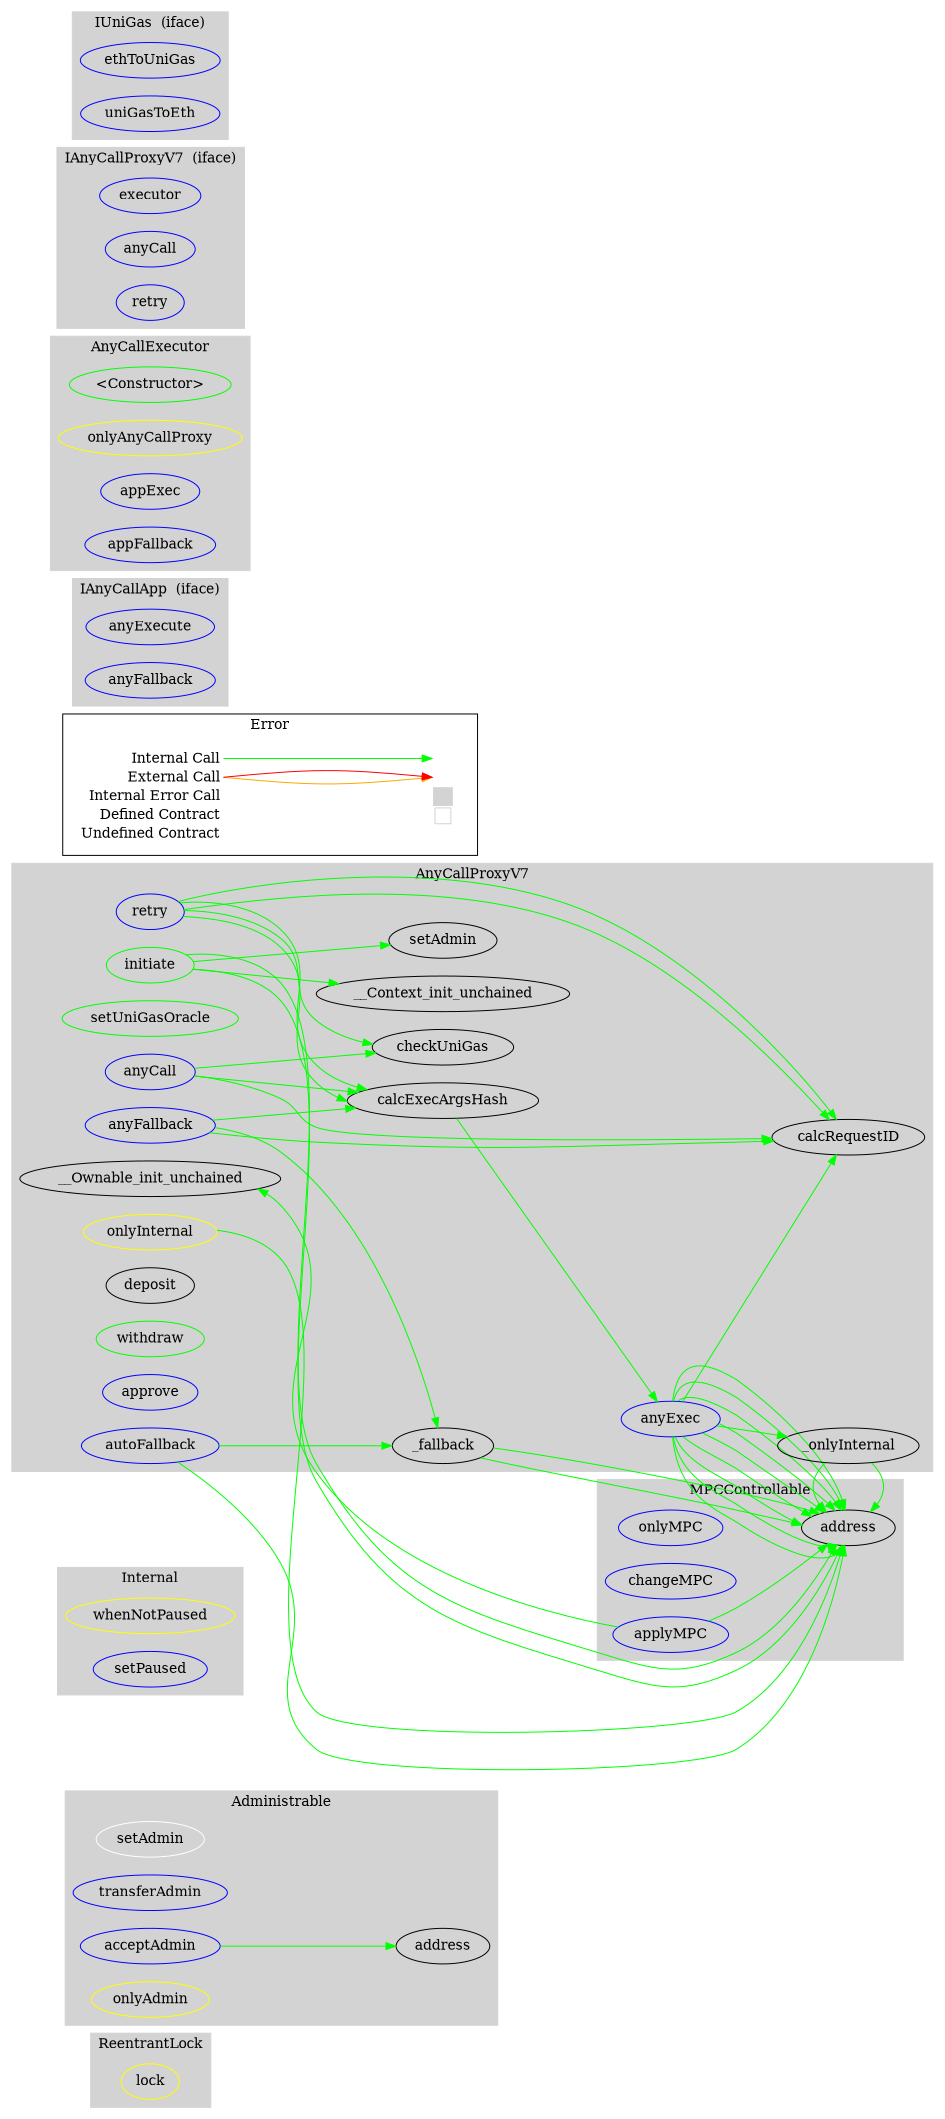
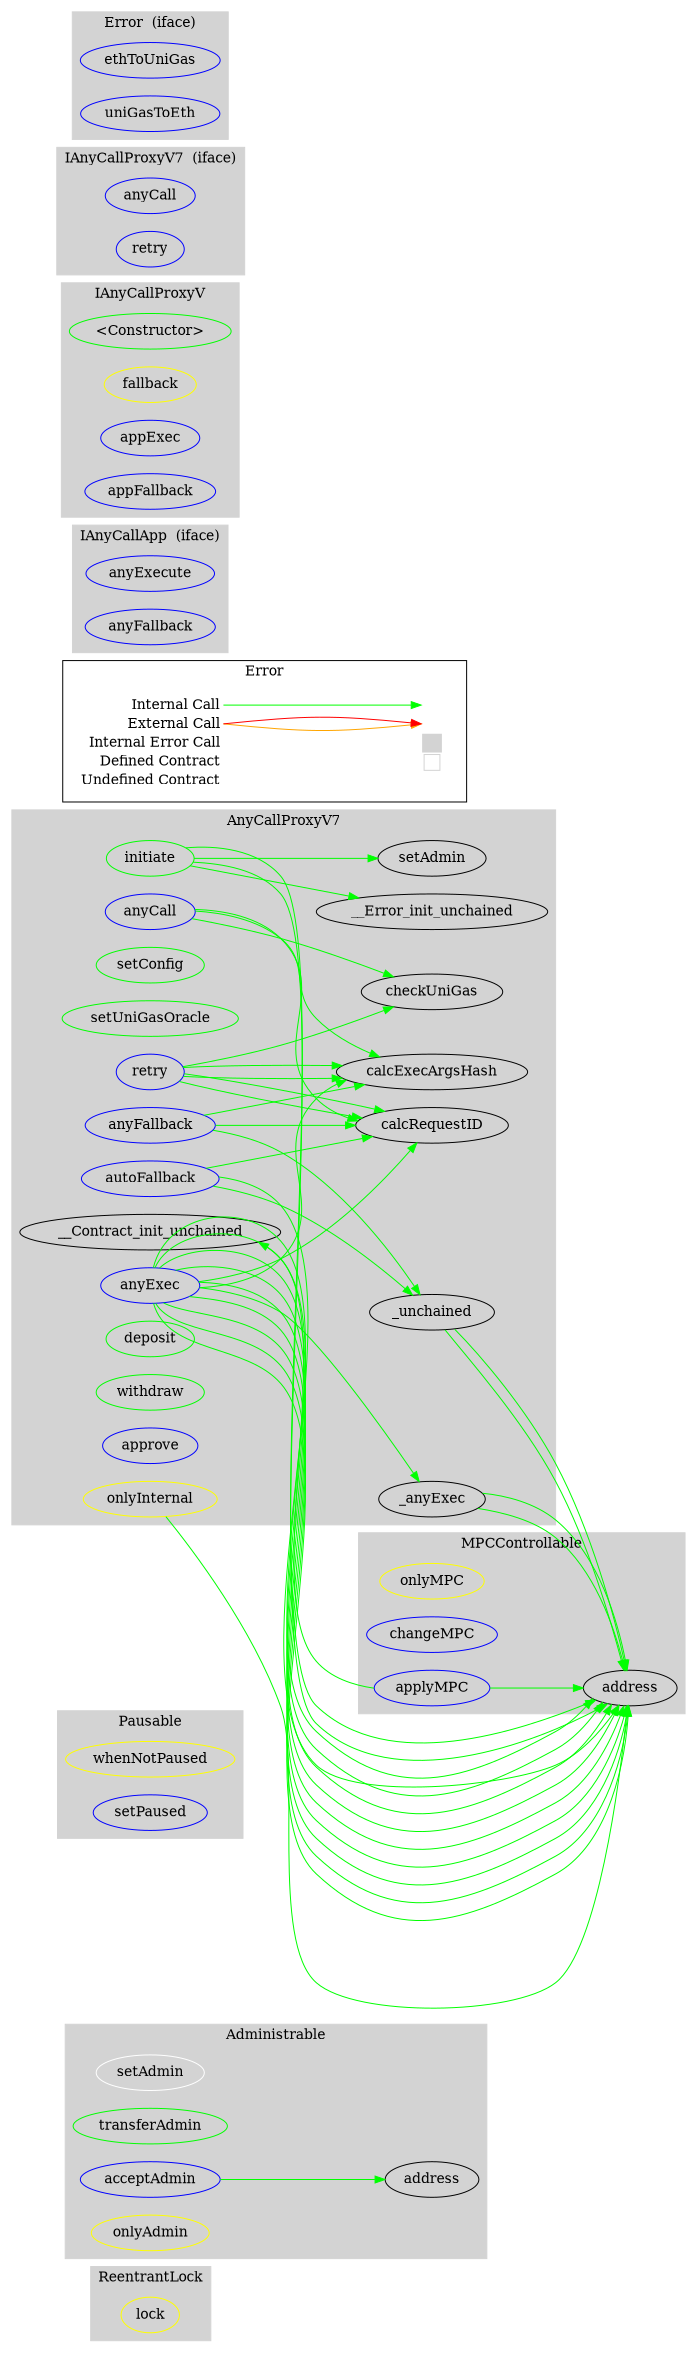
cluster "IUniGas  (iface)": label "IUniGas  (iface)" -> "Error  (iface)"
node "executor": removed
cluster "AnyCallExecutor": label "AnyCallExecutor" -> "IAnyCallProxyV"
node "onlyAnyCallProxy": label "onlyAnyCallProxy" -> "fallback"
node "setConfig": added
node "__Context_init_unchained": label "__Context_init_unchained" -> "__Error_init_unchained"
edge "autoFallback" -> "calcRequestID": added
node "__Ownable_init_unchained": label "__Ownable_init_unchained" -> "__Contract_init_unchained"
edge "calcExecArgsHash" -> "anyExec": reversed
node "deposit": color black -> green
node "_fallback": label "_fallback" -> "_unchained"
node "_onlyInternal": label "_onlyInternal" -> "_anyExec"
node "onlyMPC": color blue -> yellow
cluster "Internal": label "Internal" -> "Pausable"
node "transferAdmin": color blue -> green
